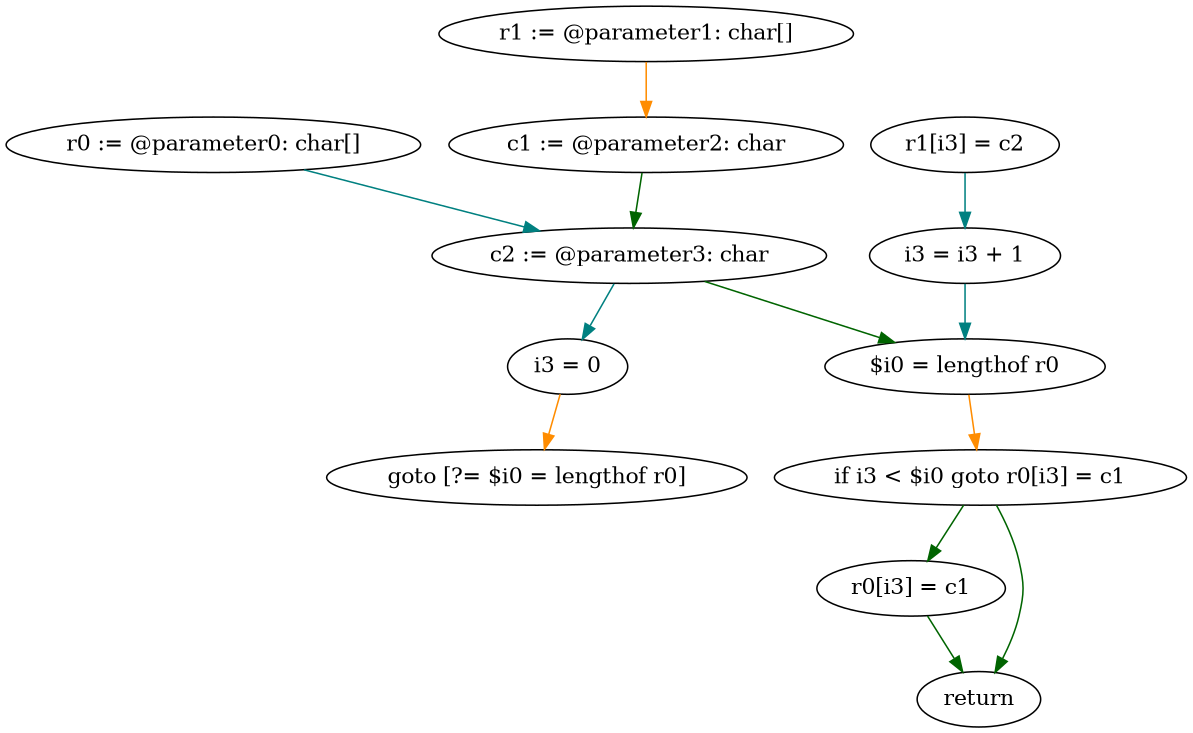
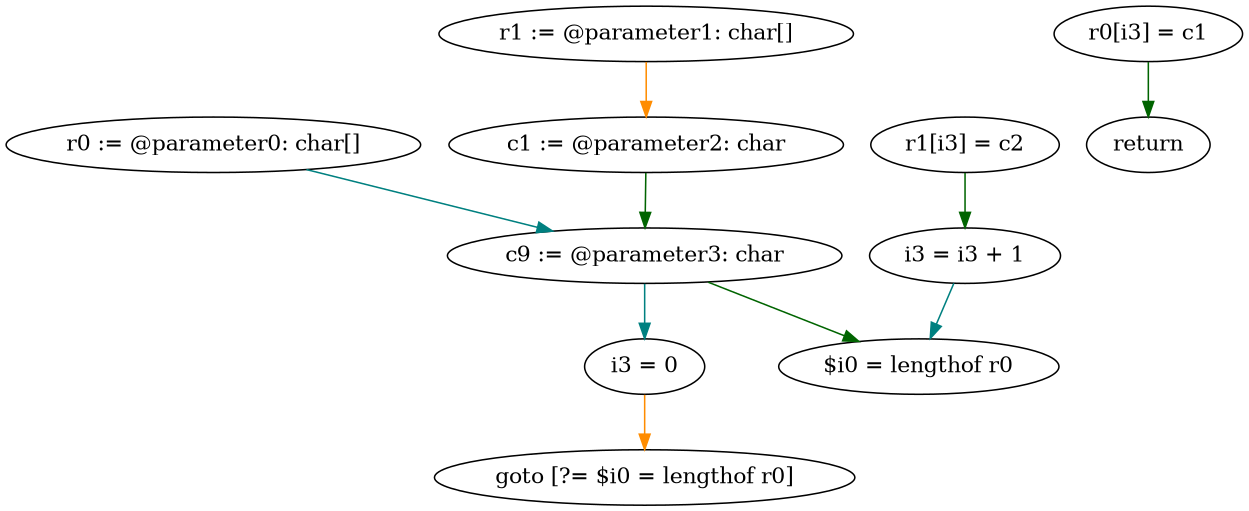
edge "r1[i3] = c2" -> "i3 = i3 + 1": color teal -> darkgreen
node "c2 := @parameter3: char": label "c2 := @parameter3: char" -> "c9 := @parameter3: char"
node "if i3 < $i0 goto r0[i3] = c1": removed
